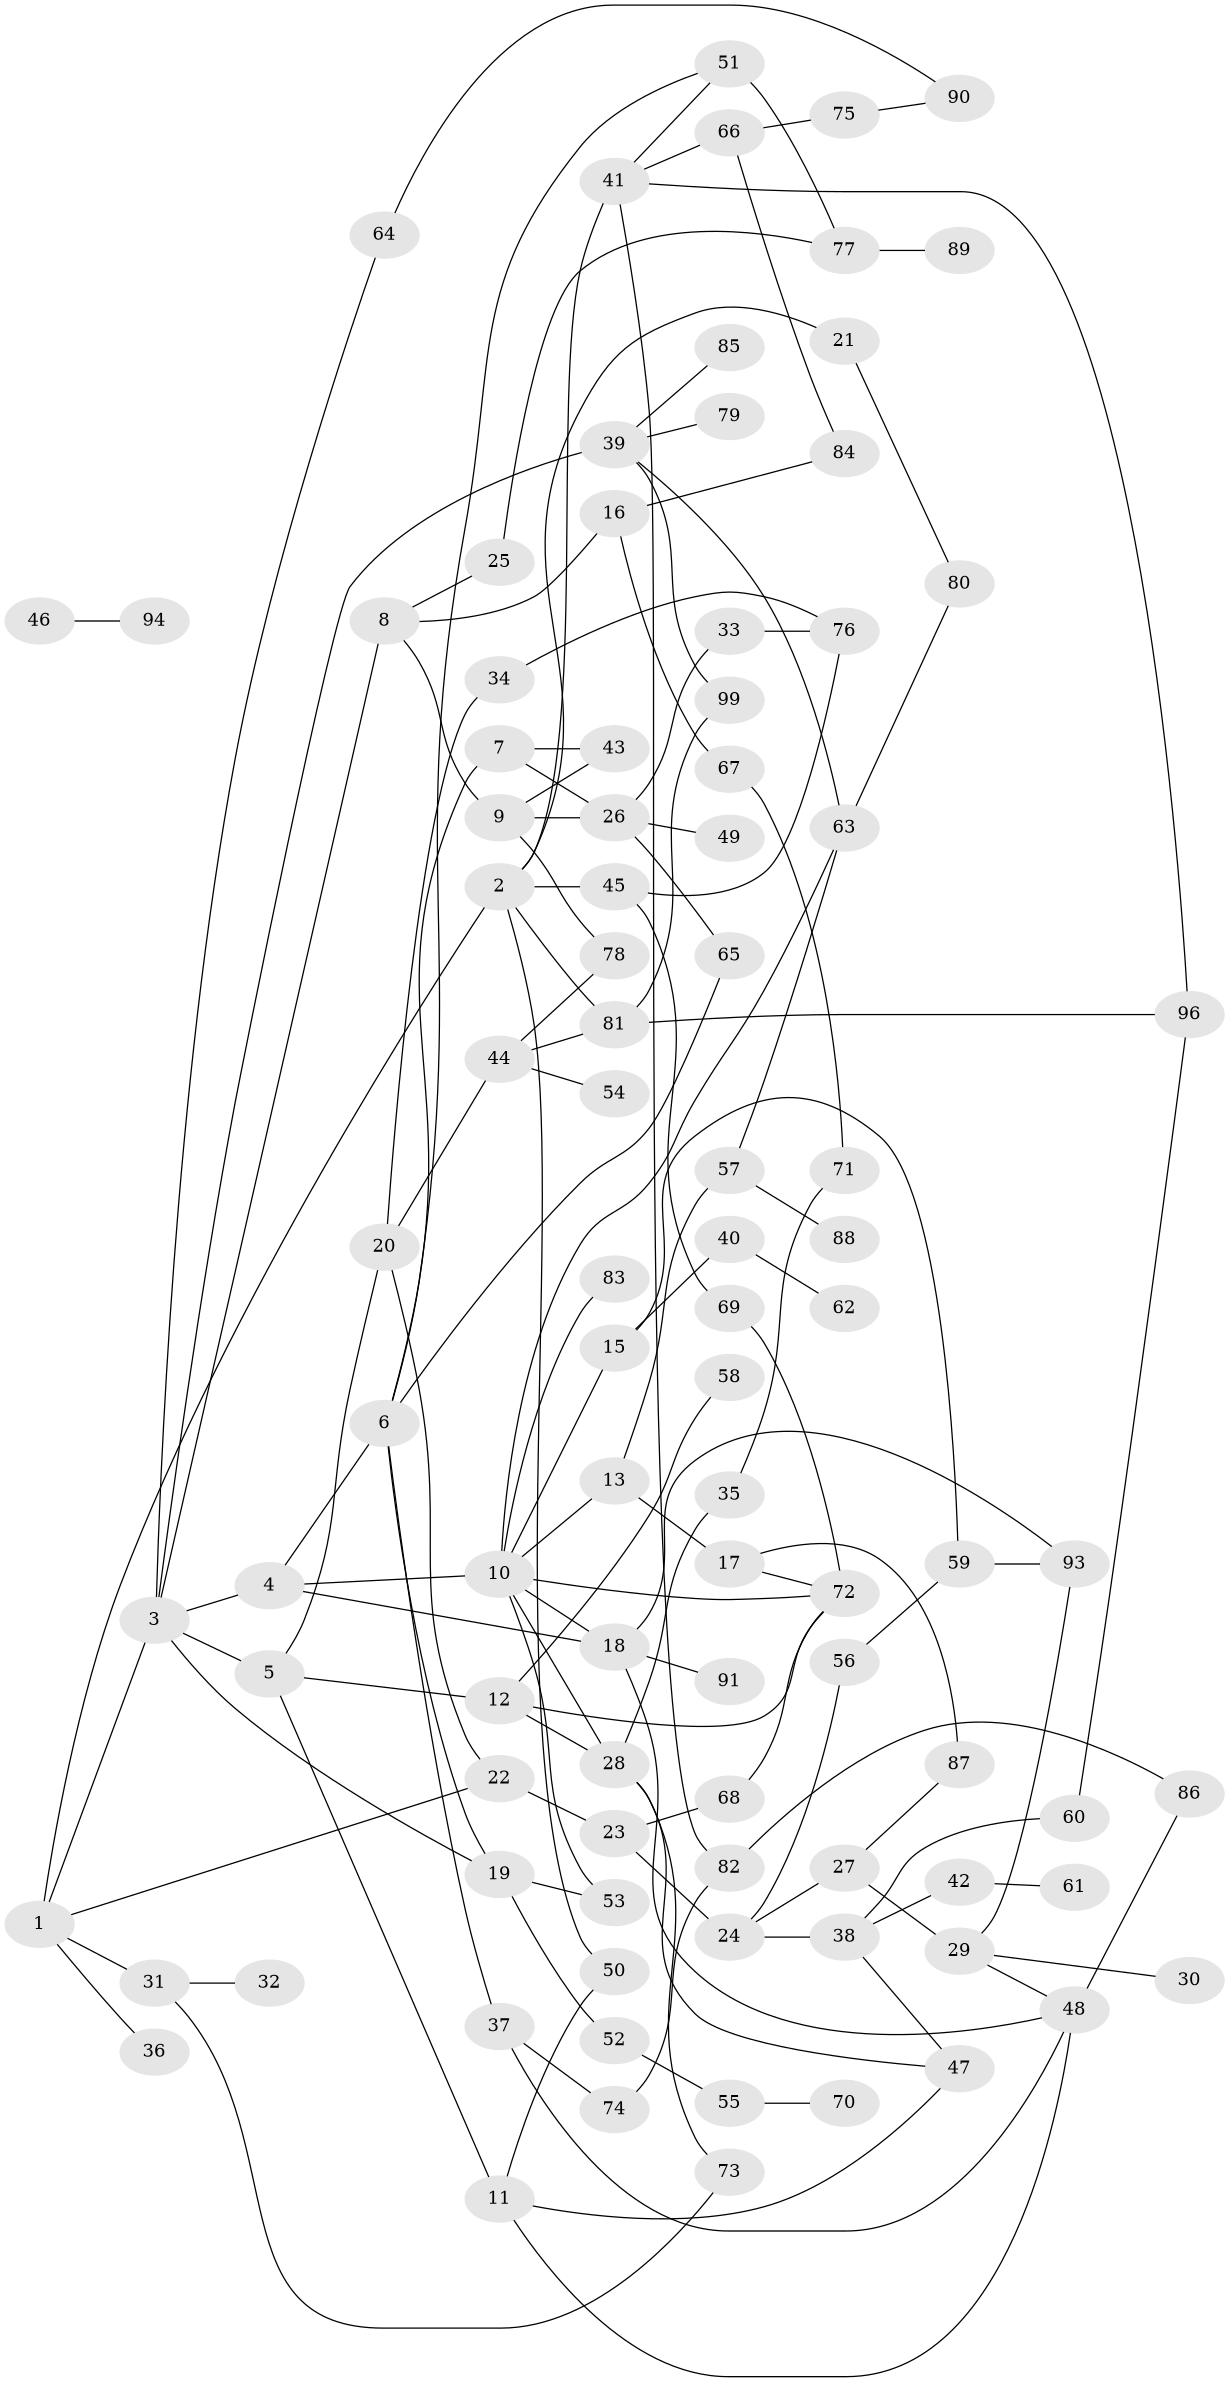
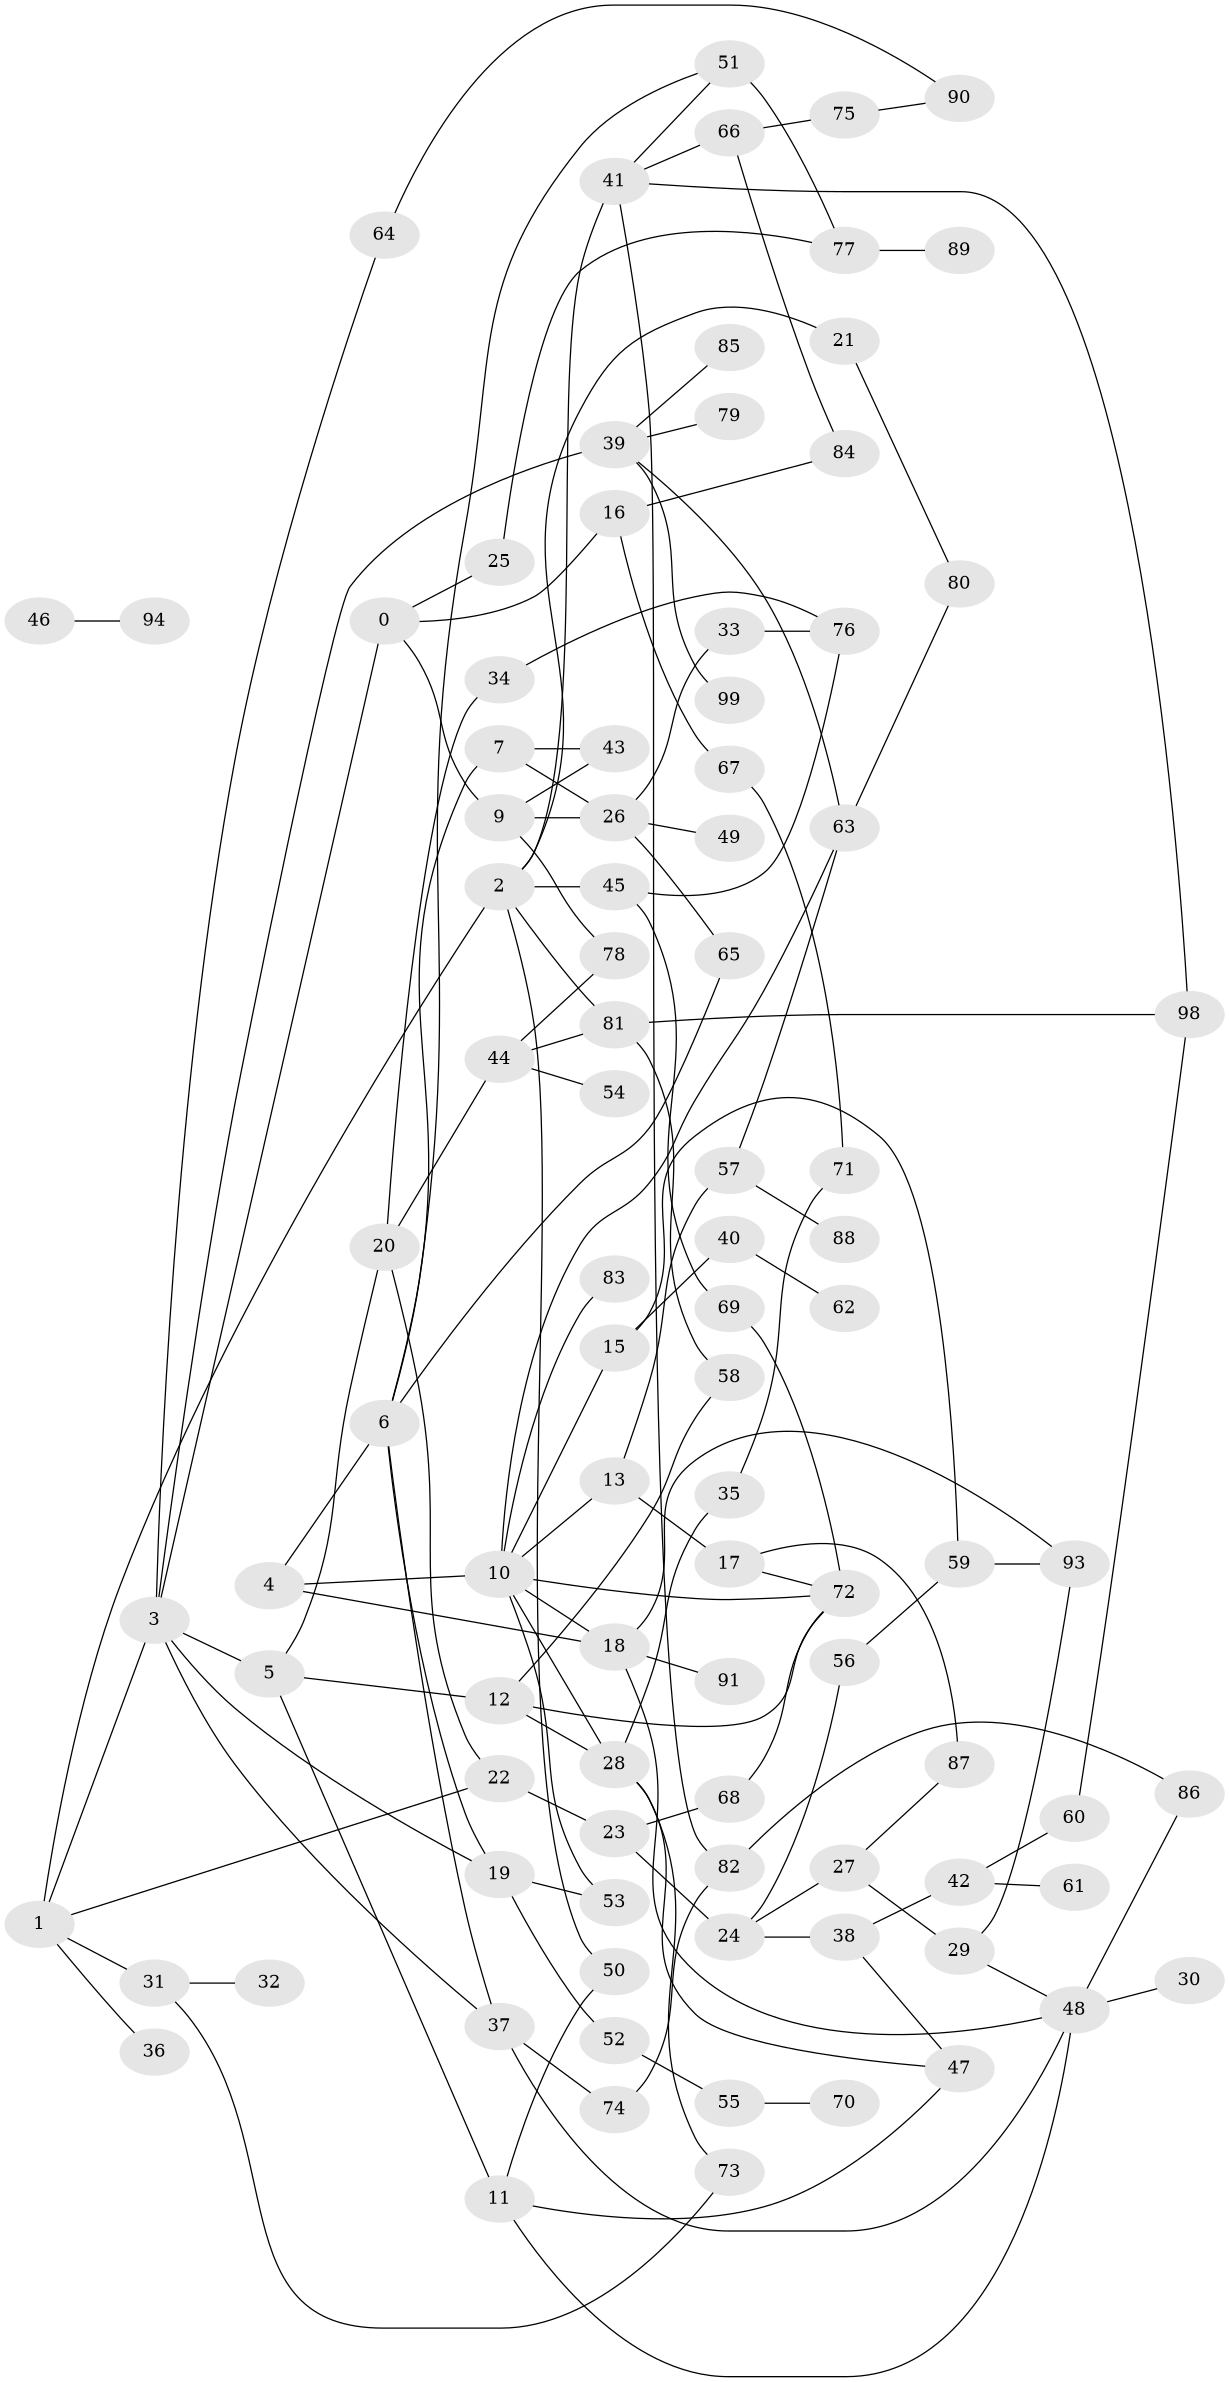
node "8": label "8" -> "0"
edge "99" -- "81": now "58" -- "81"
node "96": label "96" -> "98"
edge "4" -- "3": now "37" -- "3"
edge "60" -- "38": now "60" -- "42"
edge "29" -- "30": now "48" -- "30"
